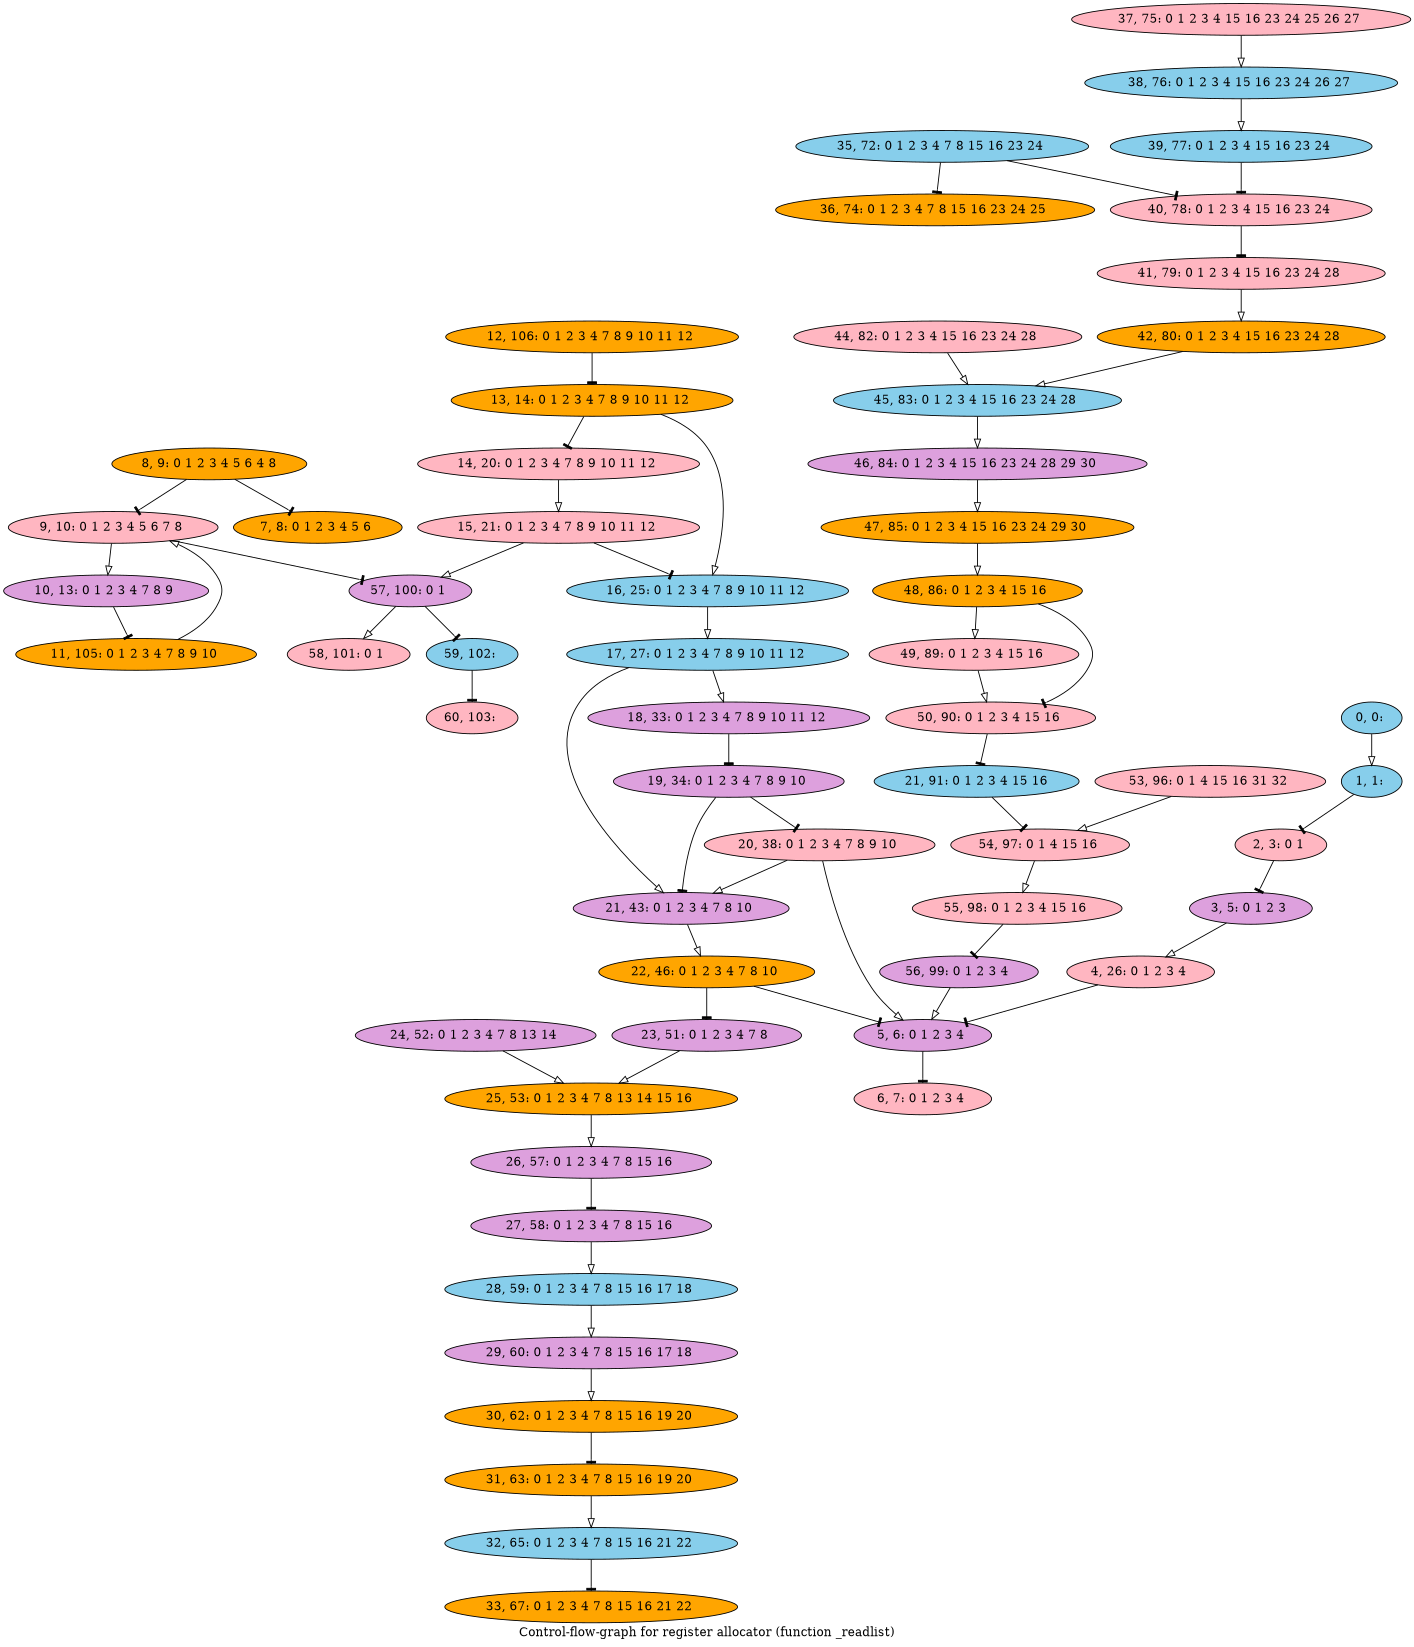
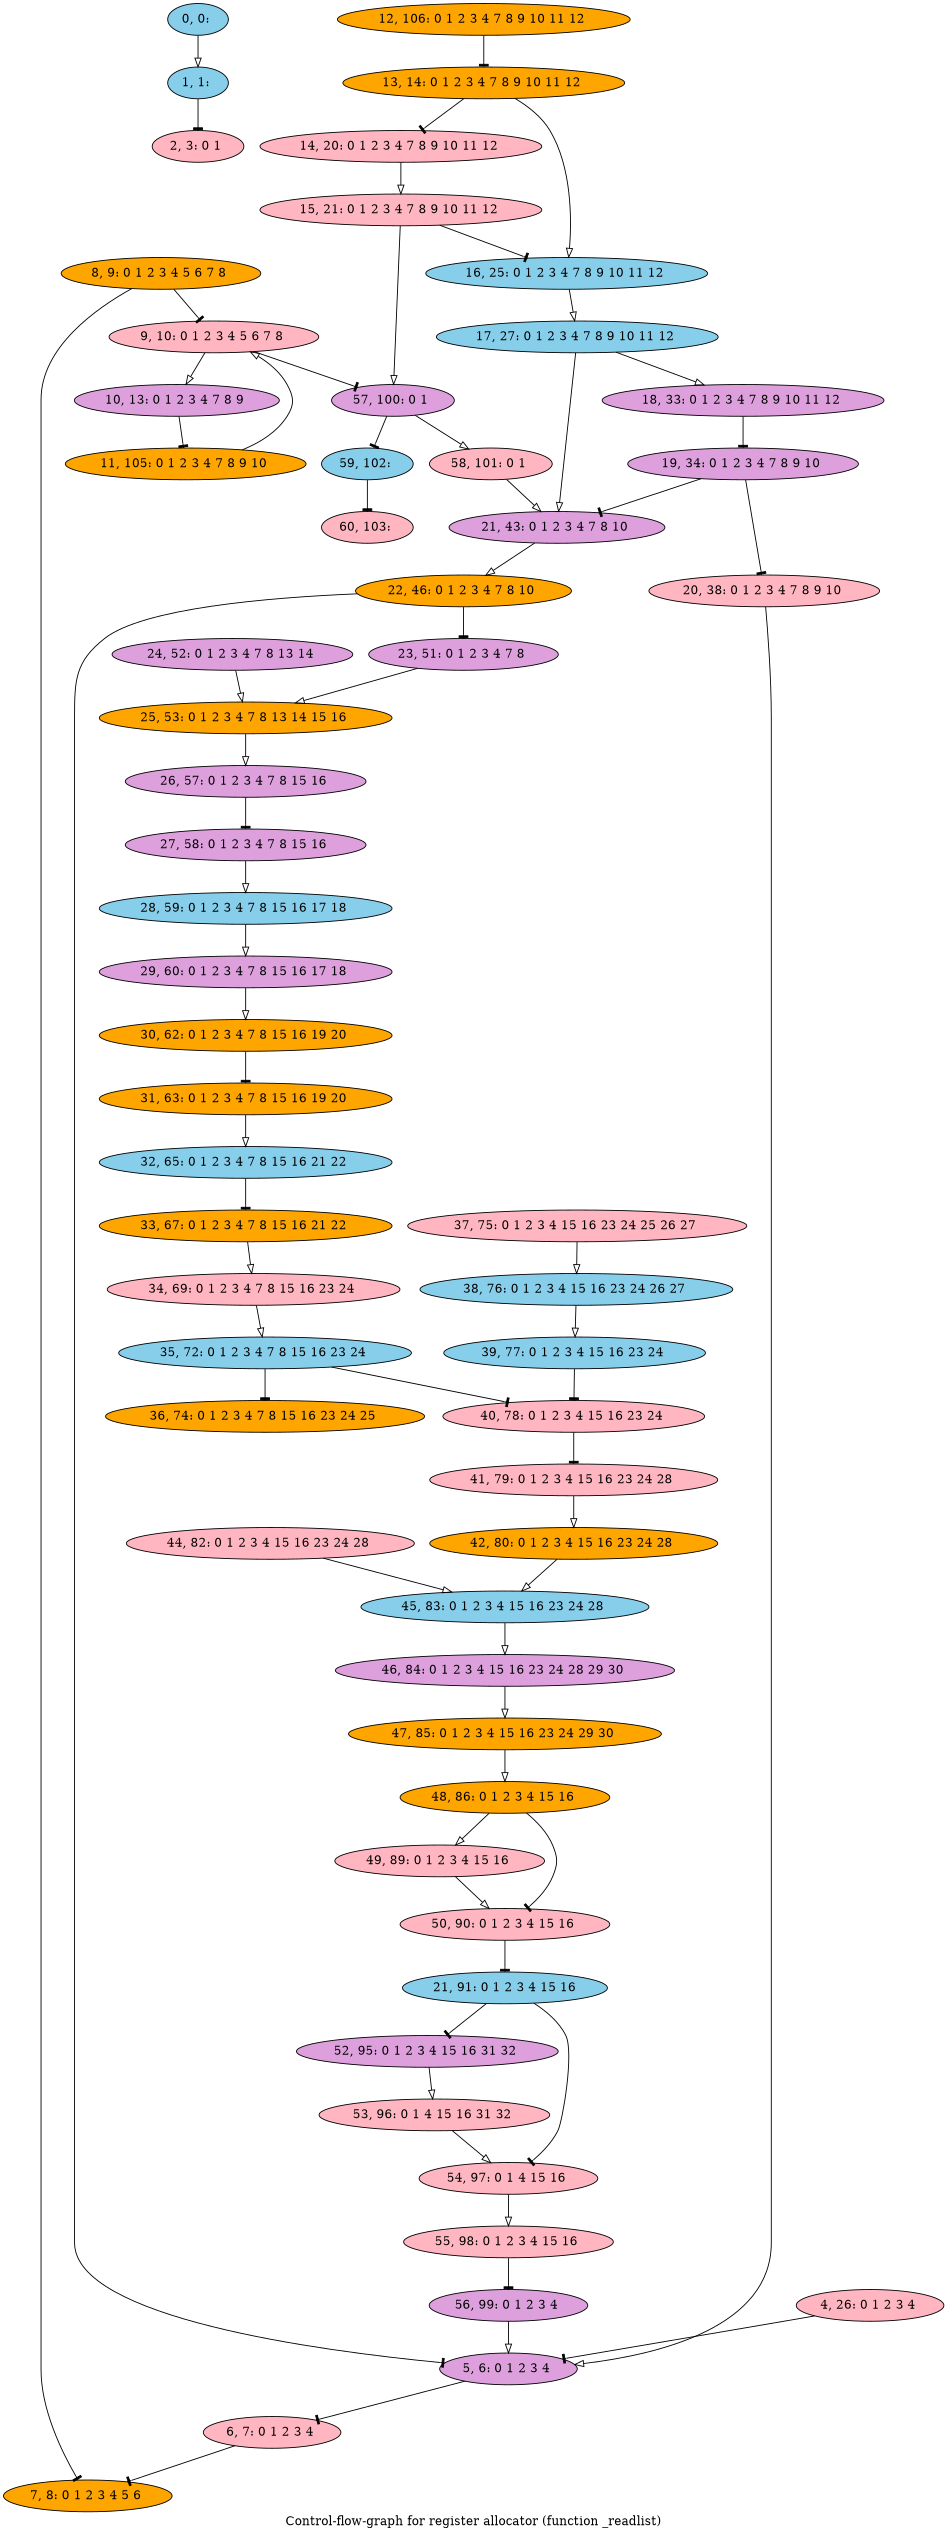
node "8, 9: 0 1 2 3 4 5 6 4 8": label "8, 9: 0 1 2 3 4 5 6 4 8" -> "8, 9: 0 1 2 3 4 5 6 7 8"
edge "20, 38: 0 1 2 3 4 7 8 9 10" -> "21, 43: 0 1 2 3 4 7 8 10": now "58, 101: 0 1" -> "21, 43: 0 1 2 3 4 7 8 10"
node "3, 5: 0 1 2 3": removed
node "34, 69: 0 1 2 3 4 7 8 15 16 23 24": added
node "52, 95: 0 1 2 3 4 15 16 31 32": added
edge "6, 7: 0 1 2 3 4" -> "7, 8: 0 1 2 3 4 5 6": added
